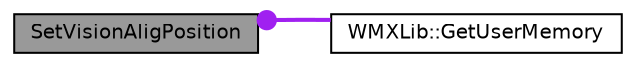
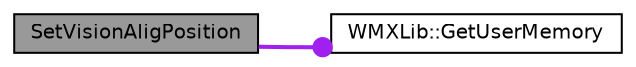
edge "WMXLib::GetUserMemory" -> "SetVisionAligPosition": reversed
